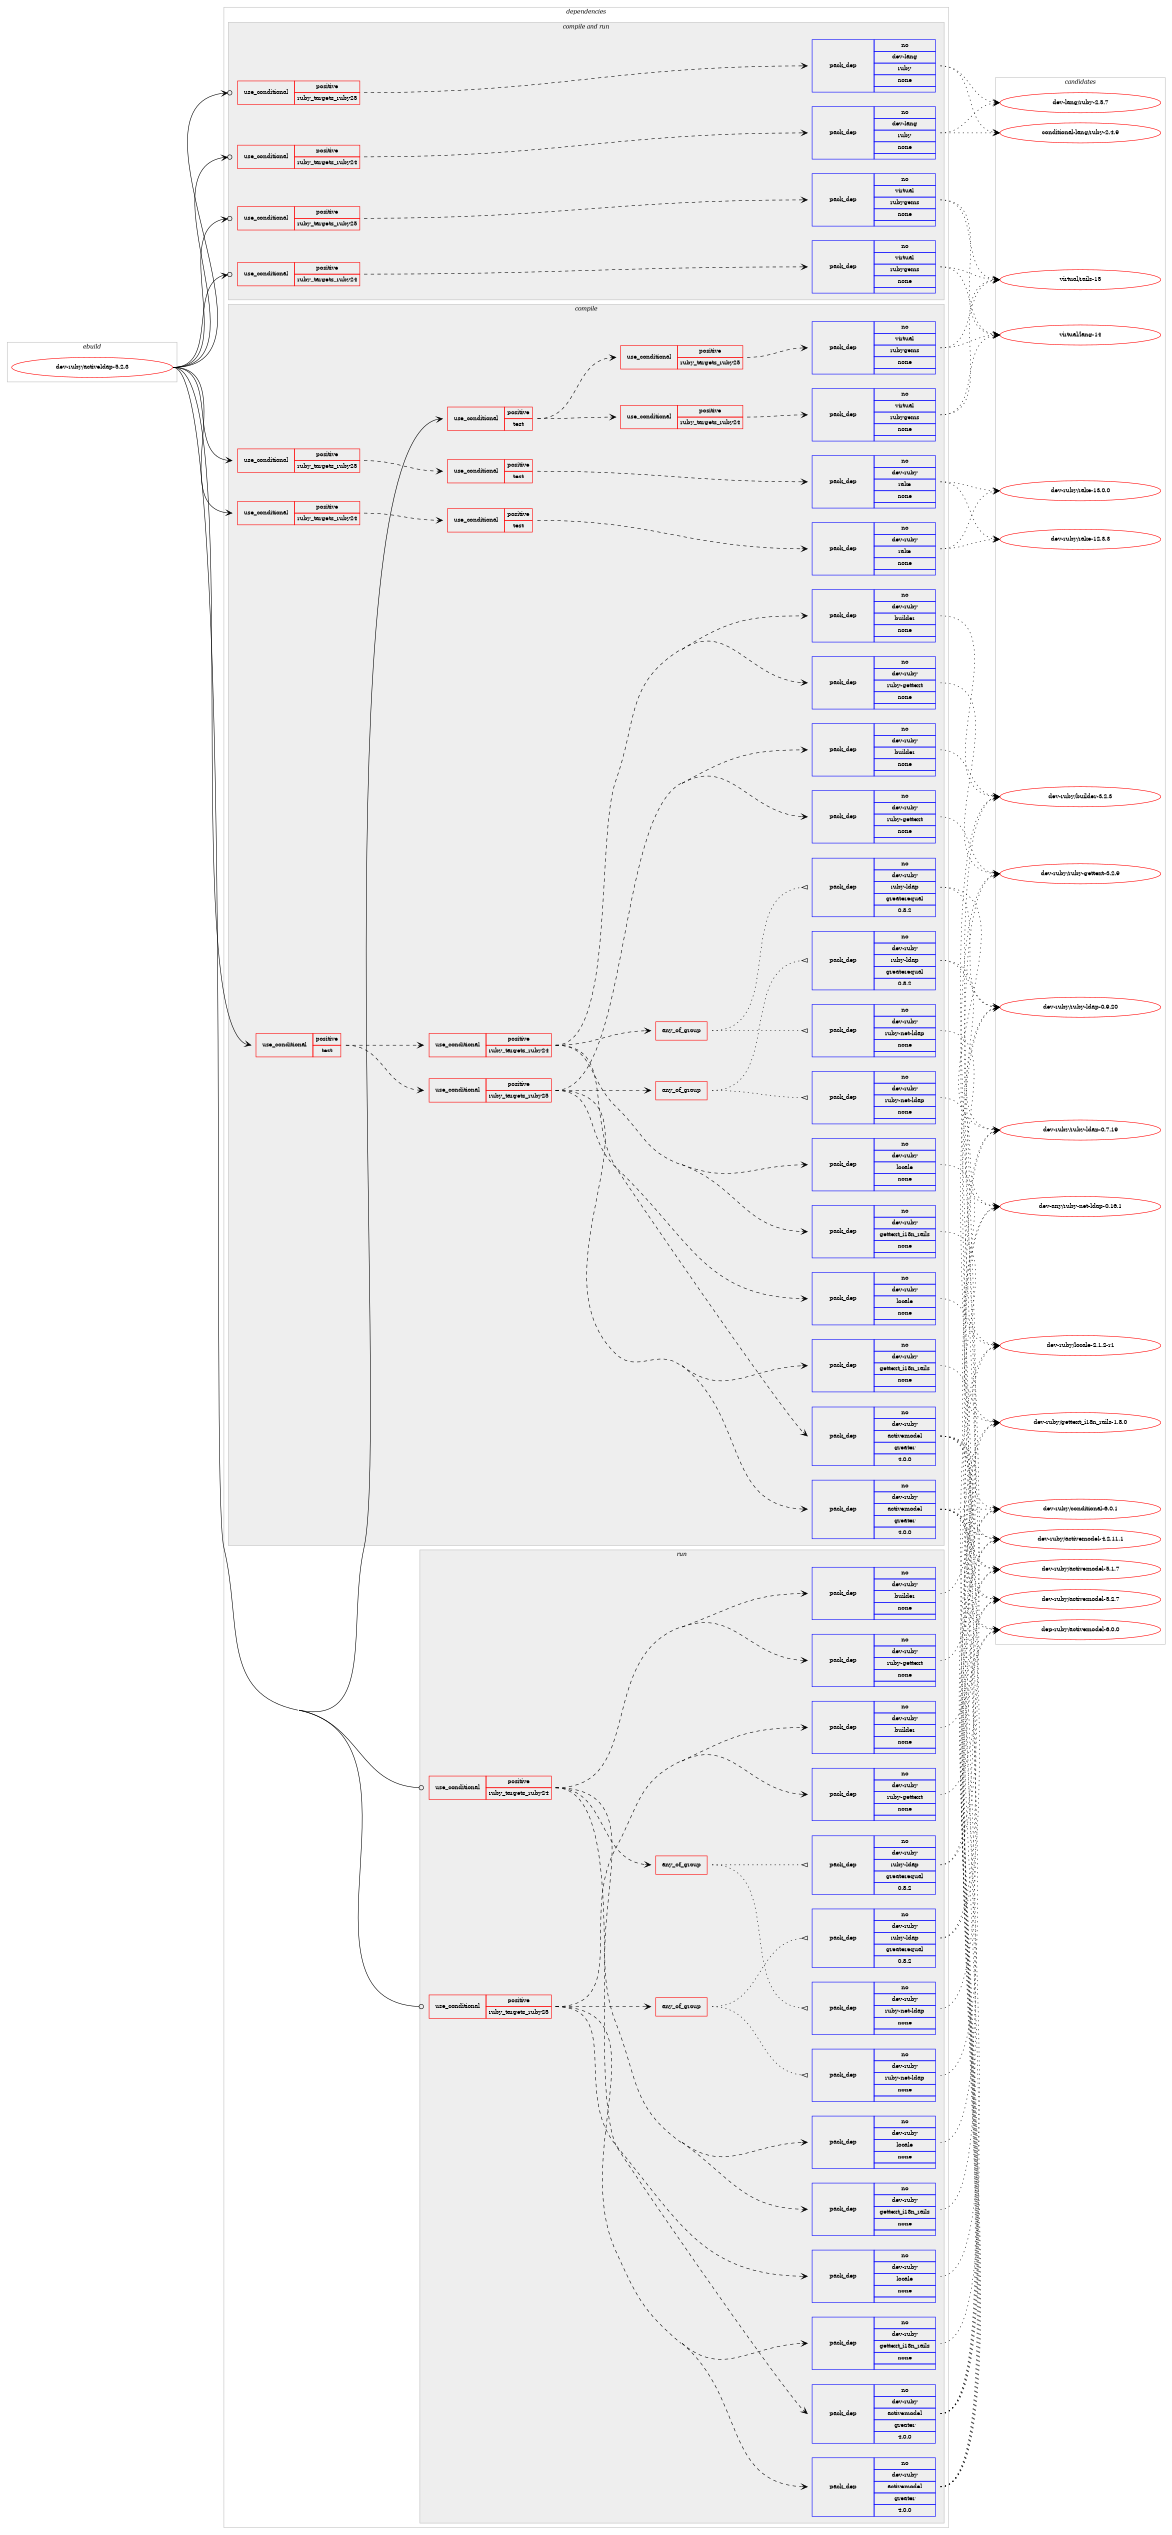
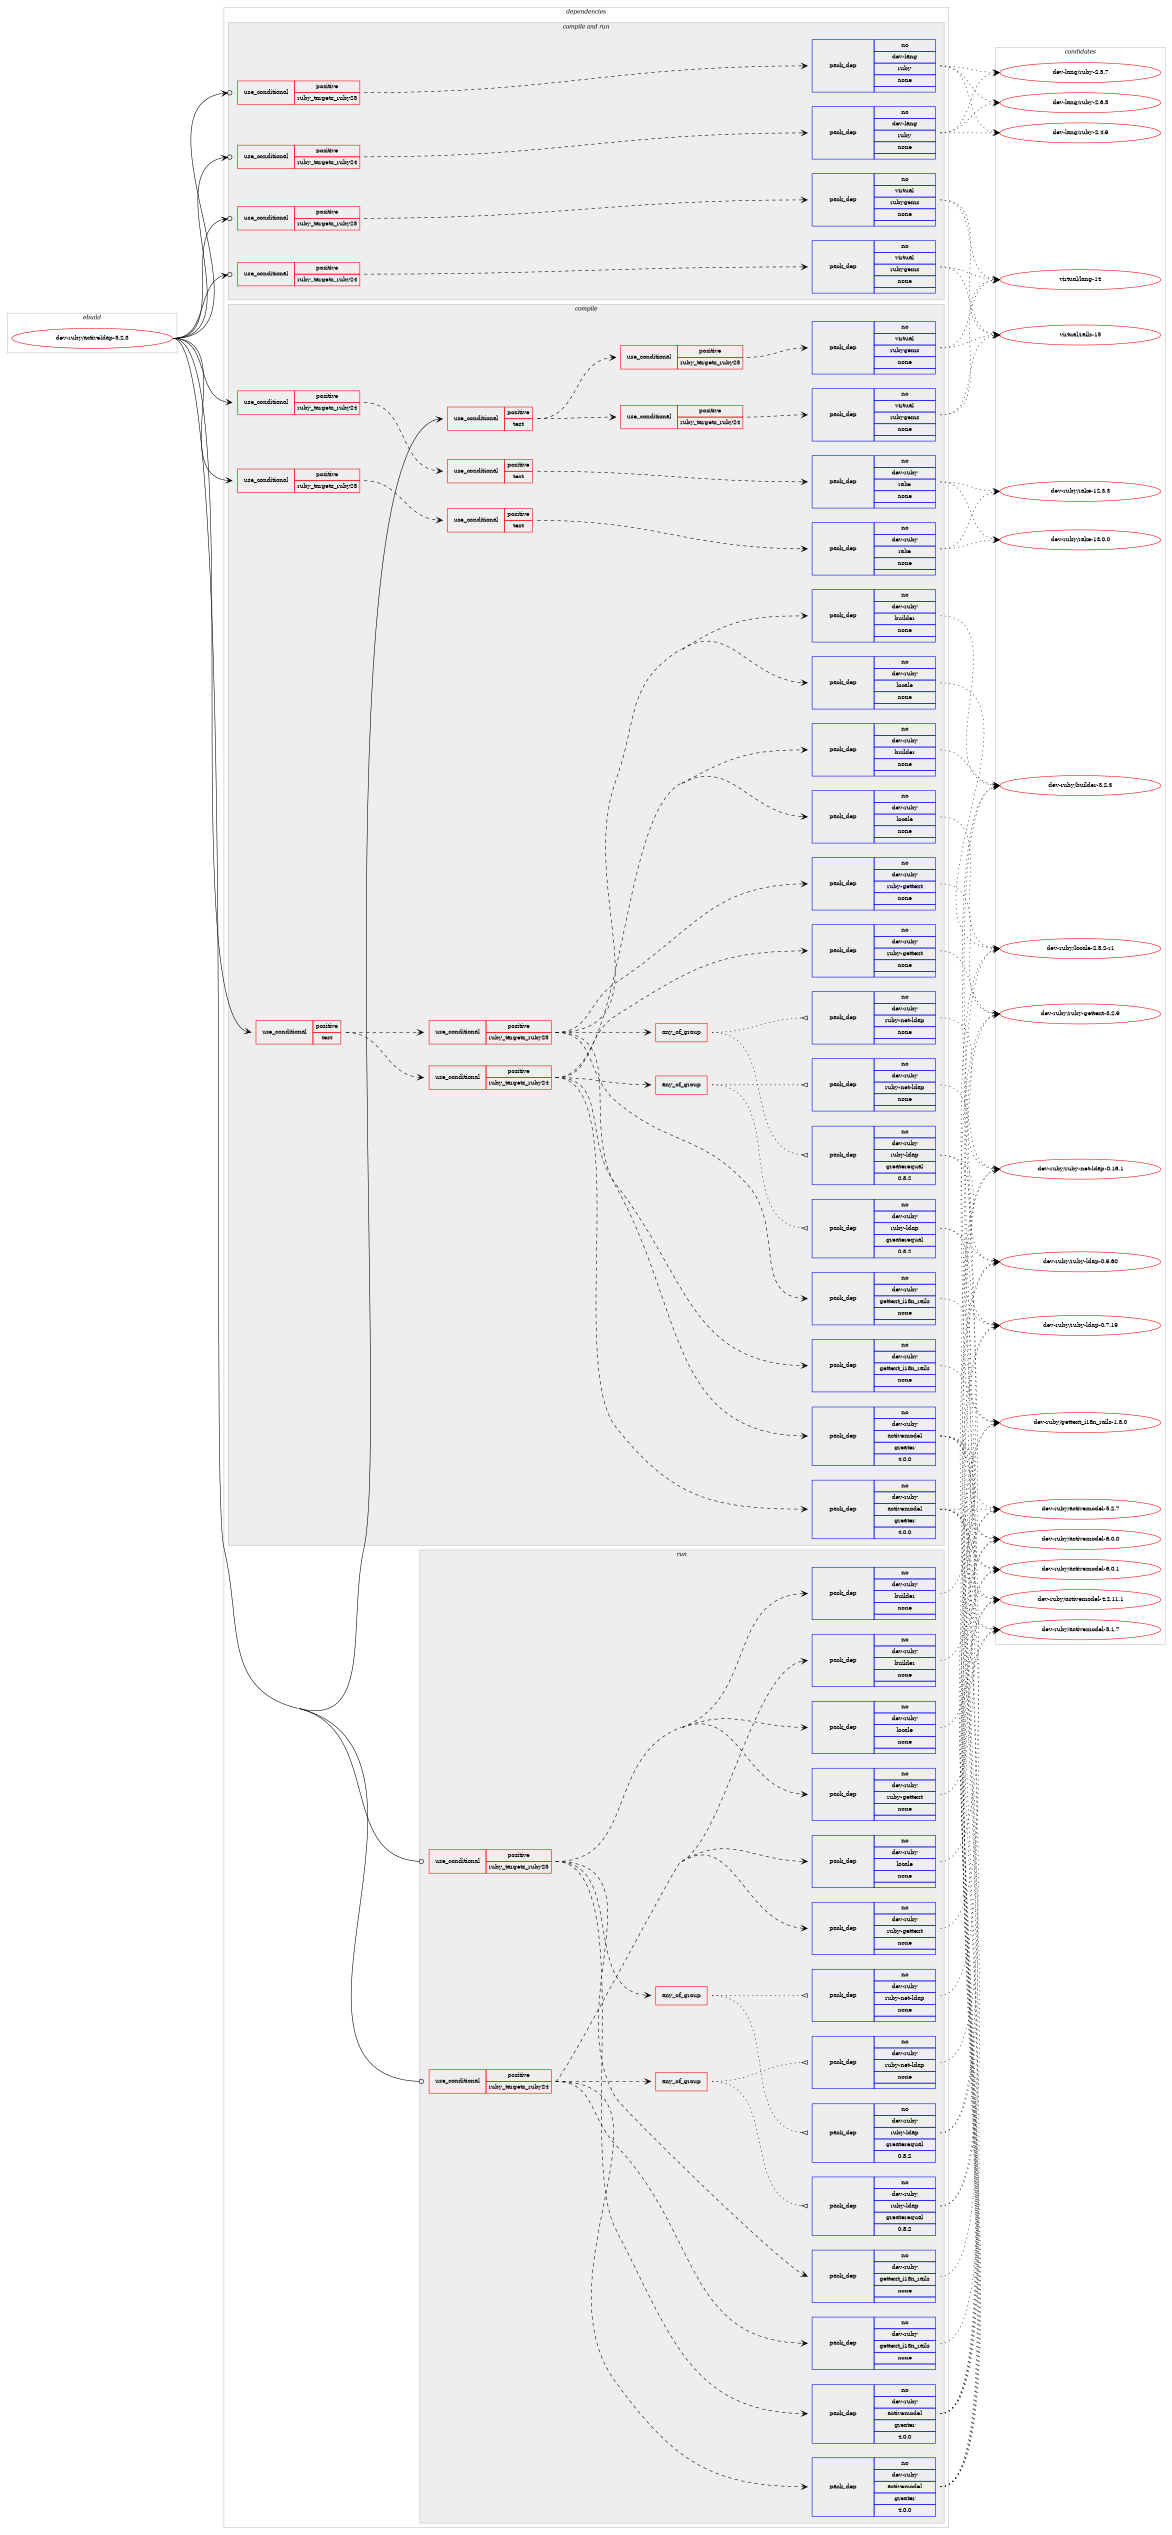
node "dev-lang/ruby-2.6.5": added
node "conditional-lang/ruby-2.4.9": label "conditional-lang/ruby-2.4.9" -> "dev-lang/ruby-2.4.9"
node "dev-ruby/ruby-ldap-0.9.20": label "dev-ruby/ruby-ldap-0.9.20" -> "dev-ruby/ruby-ldap-0.9.60"
node "dev-any/ruby-net-ldap-0.16.1": label "dev-any/ruby-net-ldap-0.16.1" -> "dev-ruby/ruby-net-ldap-0.16.1"
node "dev-ruby/locale-2.1.2-r1": label "dev-ruby/locale-2.1.2-r1" -> "dev-ruby/locale-2.8.2-r1"
node "dev-ruby/conditional-6.0.1": label "dev-ruby/conditional-6.0.1" -> "dev-ruby/activemodel-6.0.1"
node "dep-ruby/activemodel-6.0.0": label "dep-ruby/activemodel-6.0.0" -> "dev-ruby/activemodel-6.0.0"
